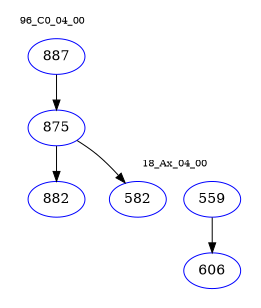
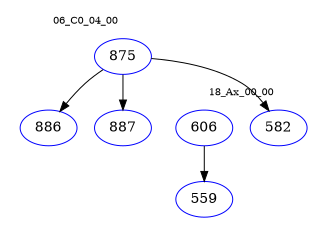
cluster "96_C0_04_00": label "96_C0_04_00" -> "06_C0_04_00"
edge "887" -> "875": reversed
cluster "18_Ax_04_00": label "18_Ax_04_00" -> "18_Ax_00_00"
node "882": label "882" -> "886"
edge "559" -> "606": reversed
